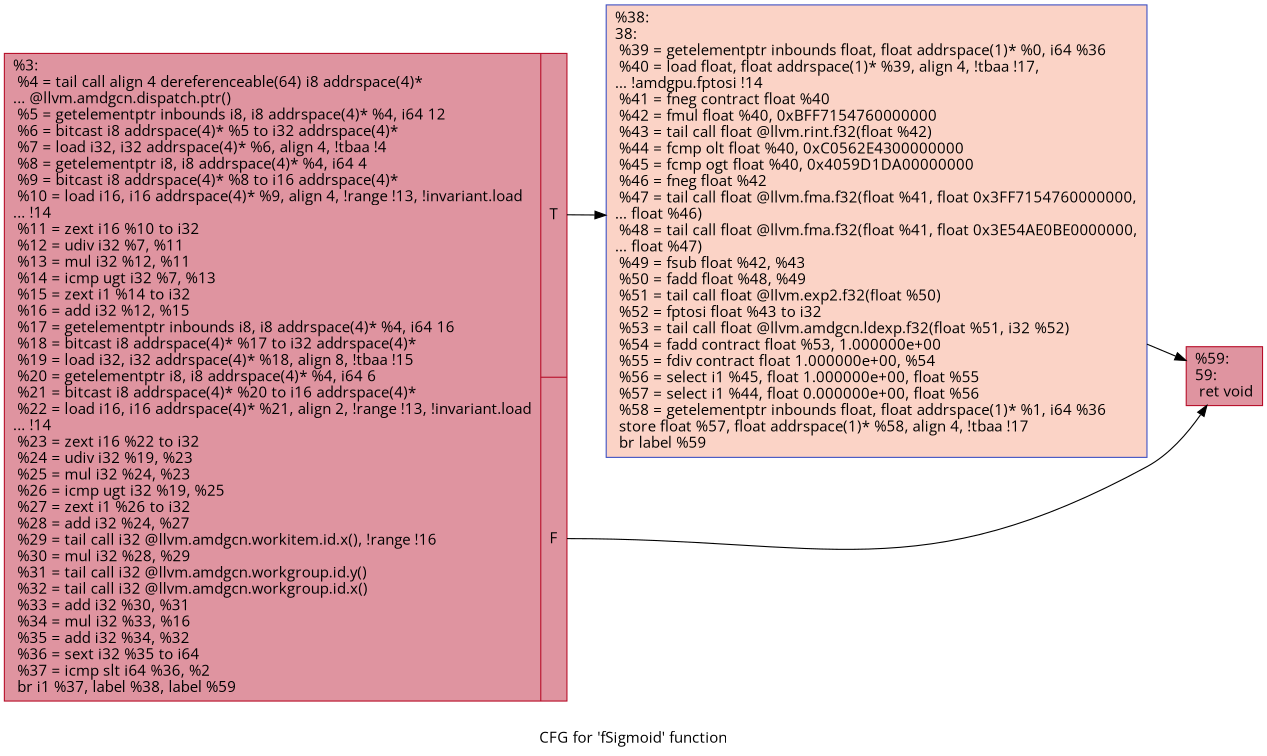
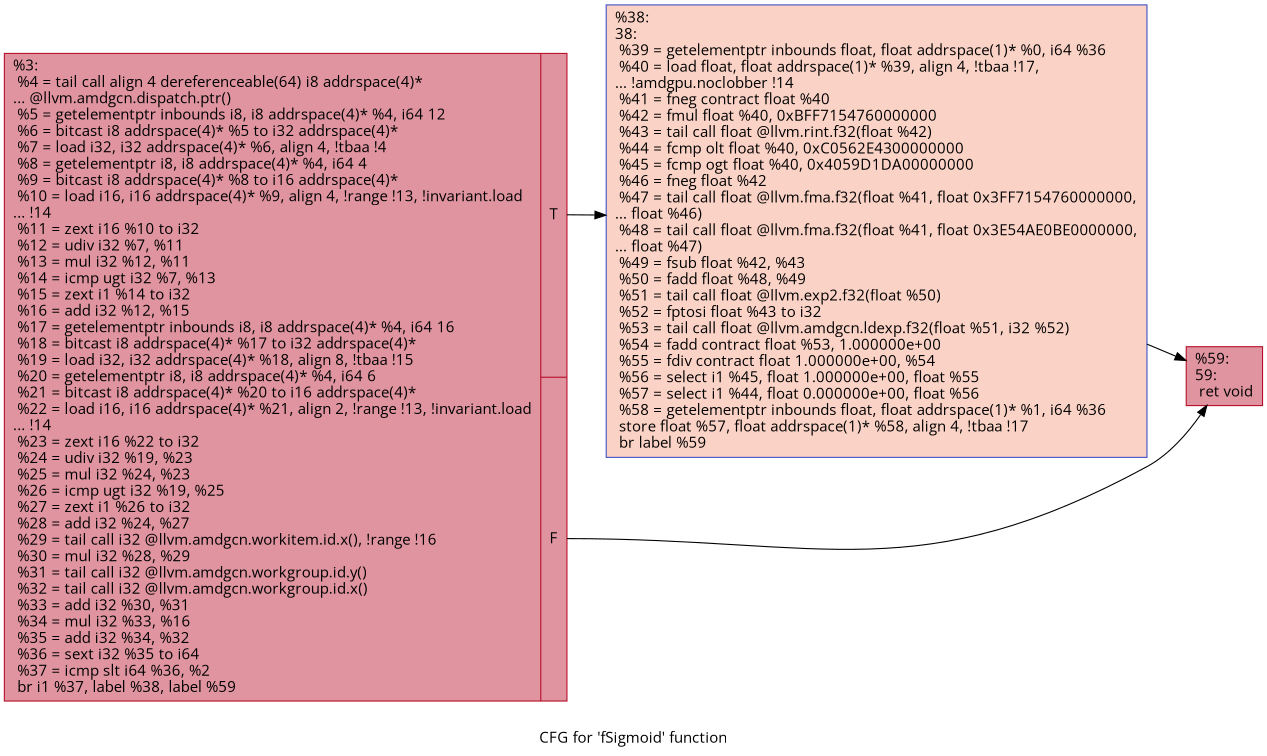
node "%38:": text "... !amdgpu.fptosi !14" -> "... !amdgpu.noclobber !14"
